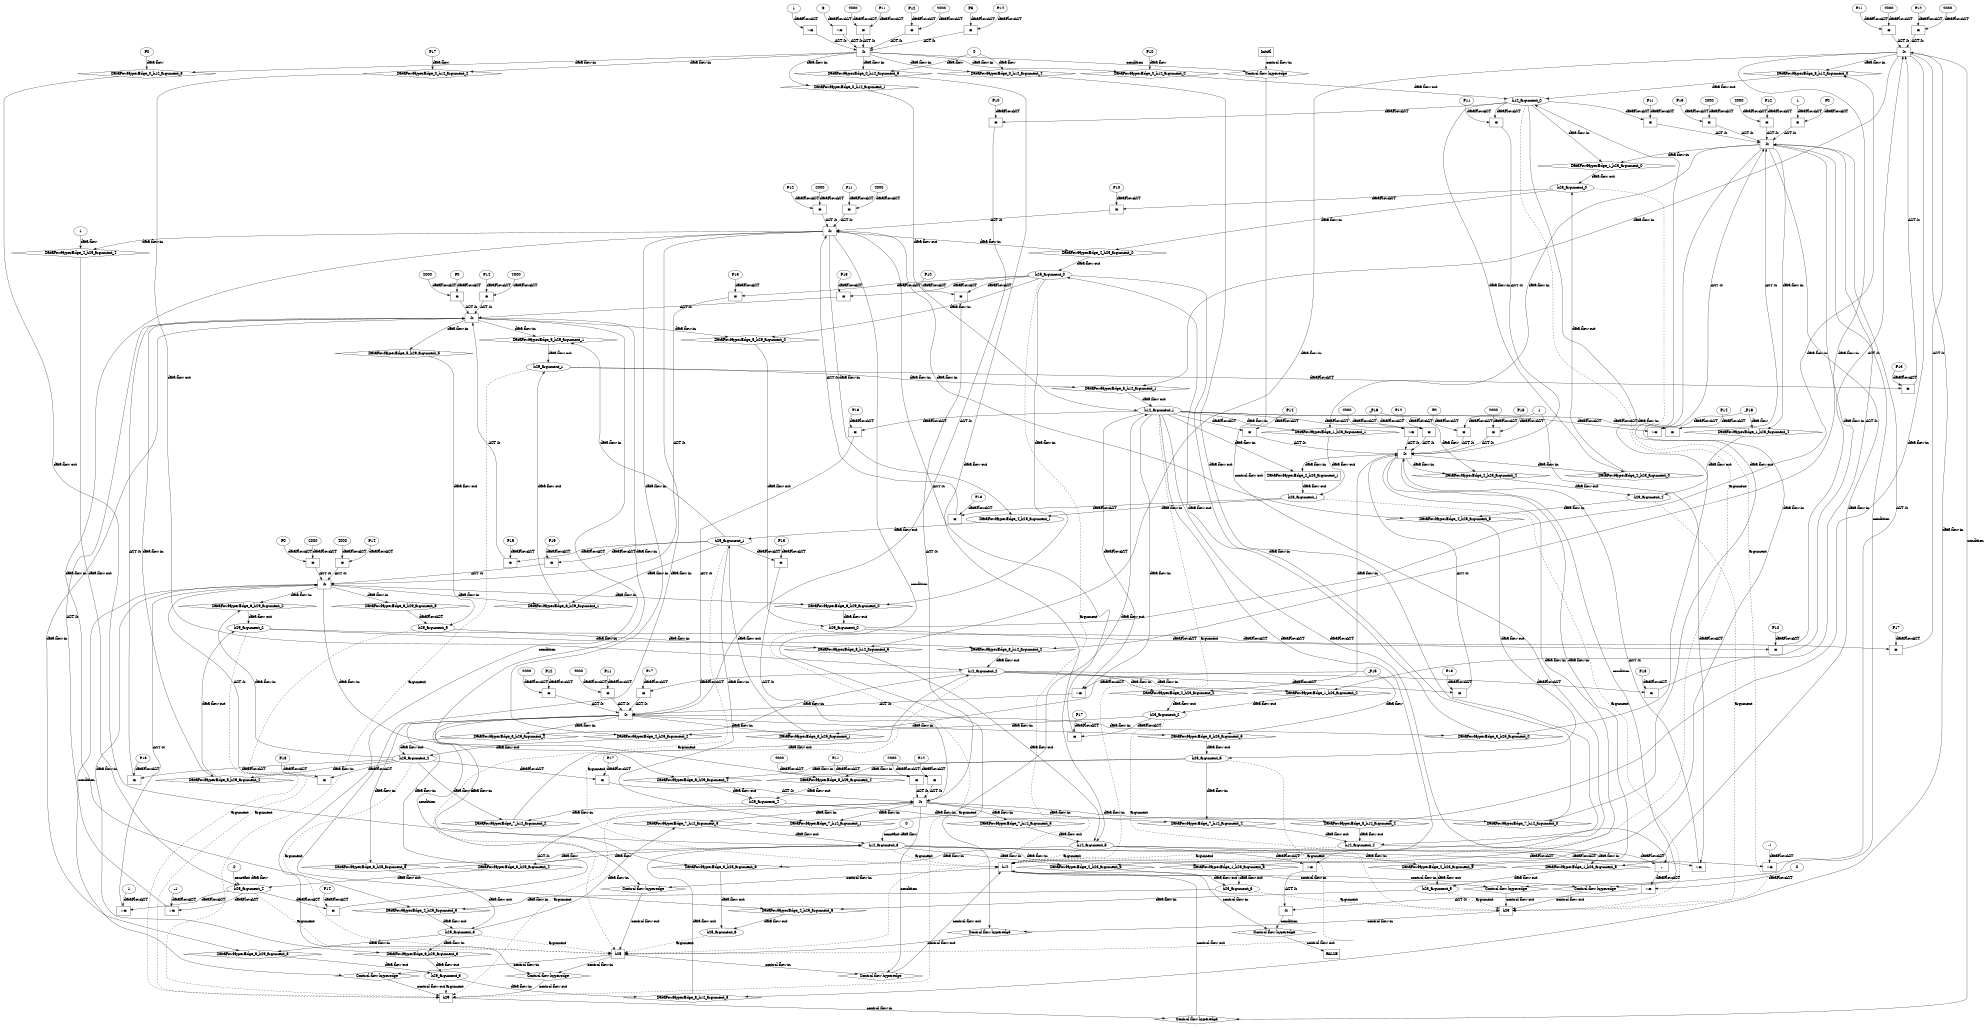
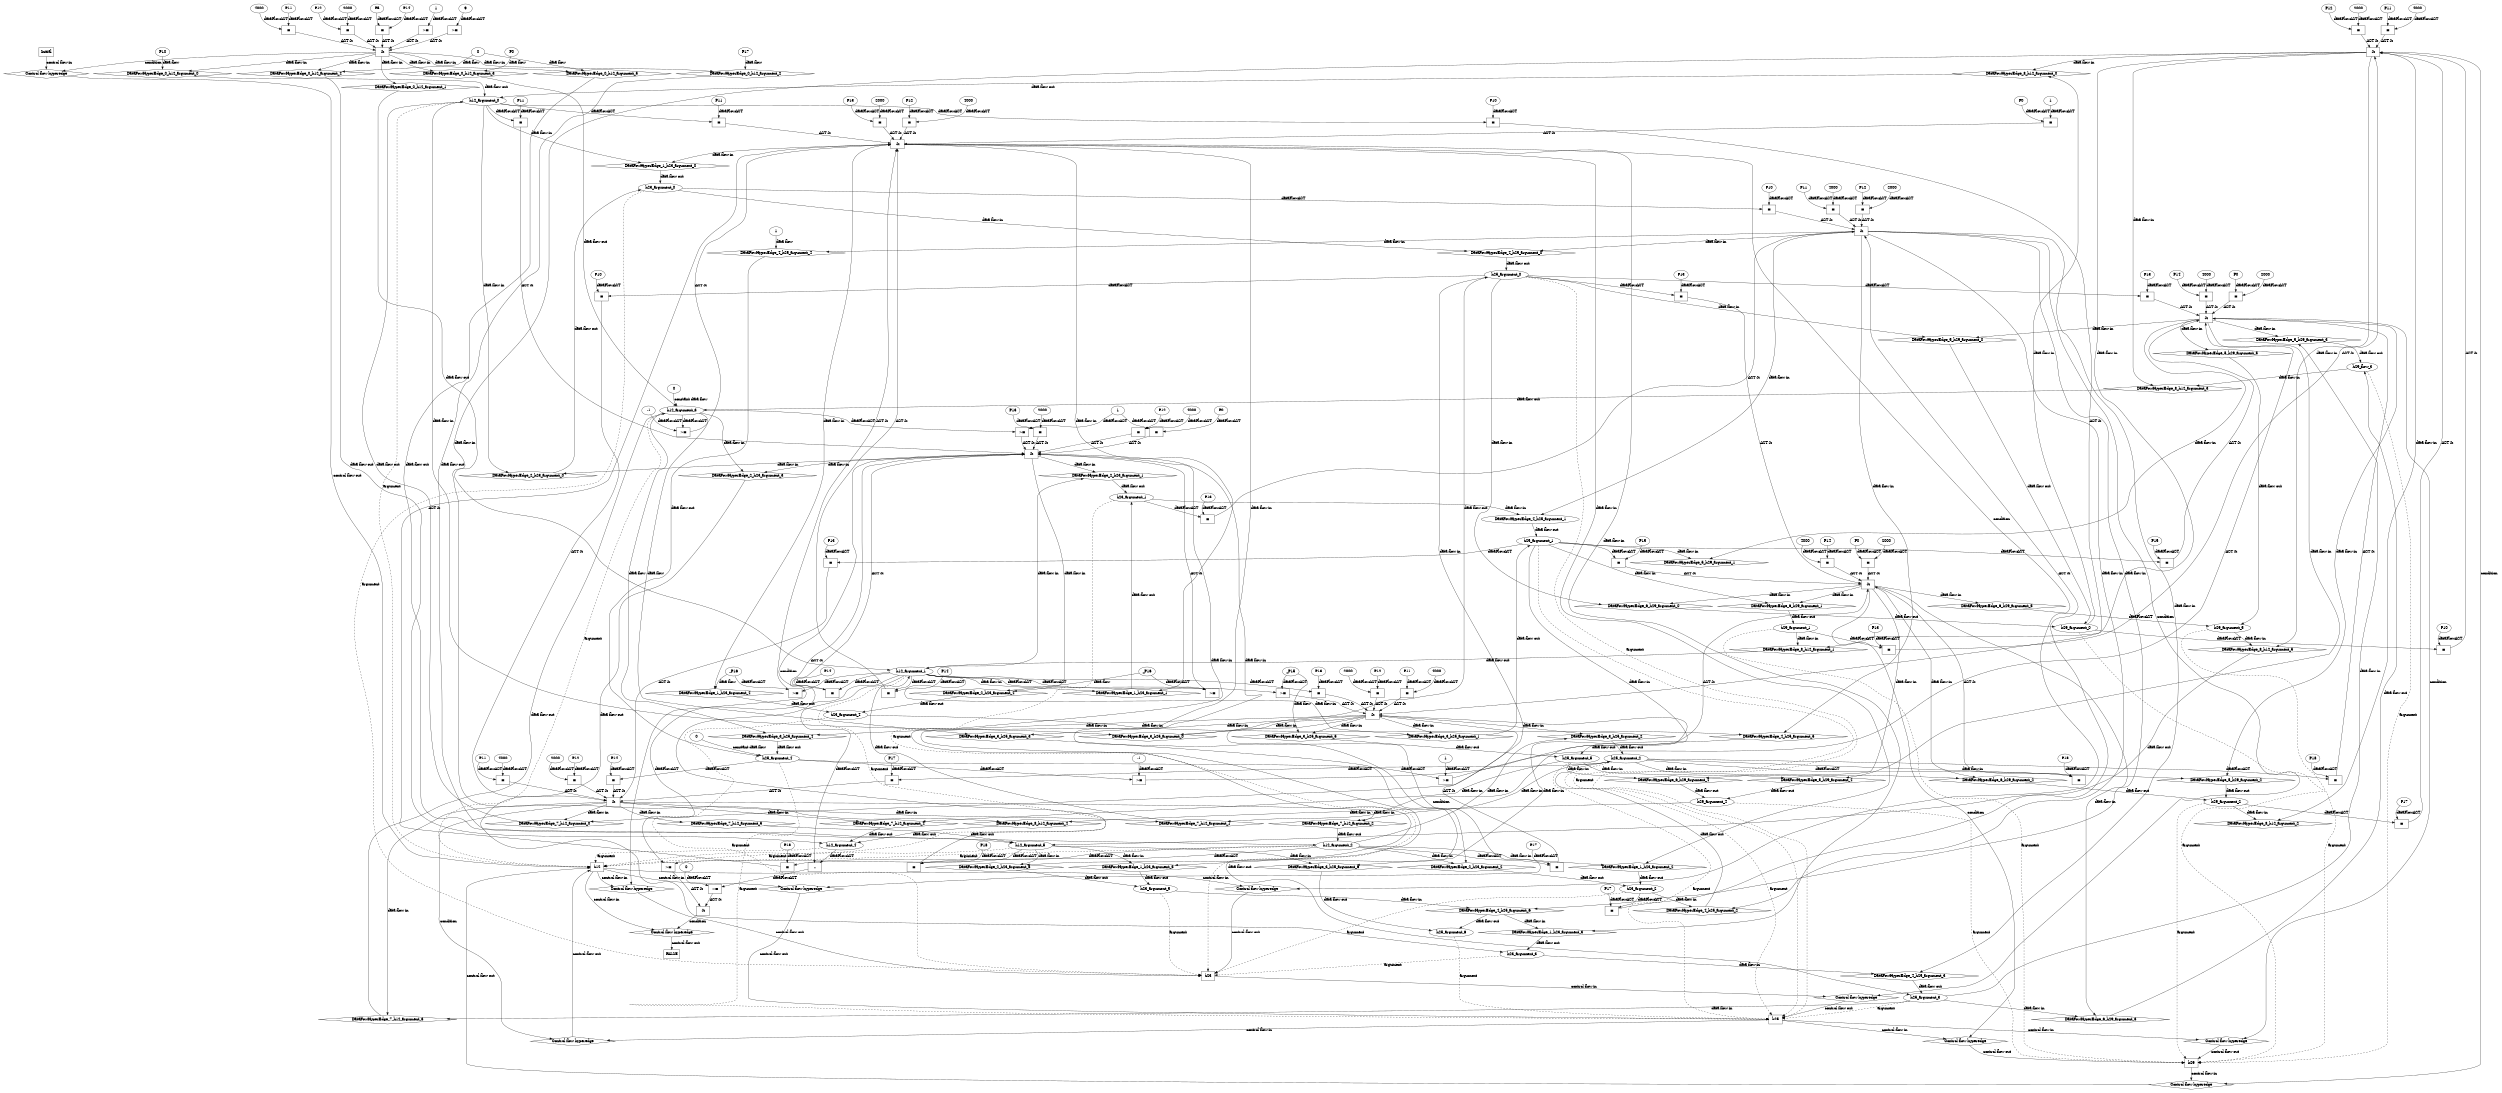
edge "DataFowHyperEdge_5_h29_argument_1" -> "h29_argument_1": removed, label "data flow out"
node "DataFowHyperEdge_2_h23_argument_1": shape box -> diamond
edge "DataFowHyperEdge_8_h12_argument_2" -> "h12_argument_2": removed, label "data flow out"
edge "h12_argument_3" -> "DataFowHyperEdge_1_h23_argument_3": now "DataFowHyperEdge_4_h25_argument_6" -> "DataFowHyperEdge_1_h23_argument_3"
node "h29_argument_3": label "h29_argument_3" -> "h29_flow_3"
